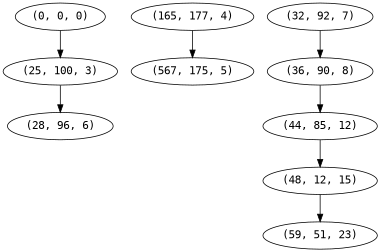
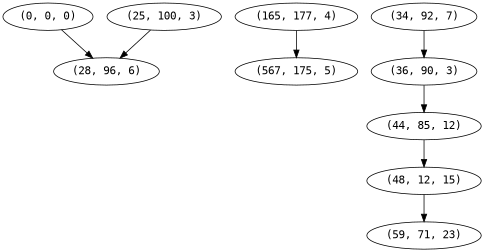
node "(32, 92, 7)": label "(32, 92, 7)" -> "(34, 92, 7)"
edge "(0, 0, 0)" -> "(25, 100, 3)": now "(0, 0, 0)" -> "(28, 96, 6)"
node "(36, 90, 8)": label "(36, 90, 8)" -> "(36, 90, 3)"
node "(59, 51, 23)": label "(59, 51, 23)" -> "(59, 71, 23)"
